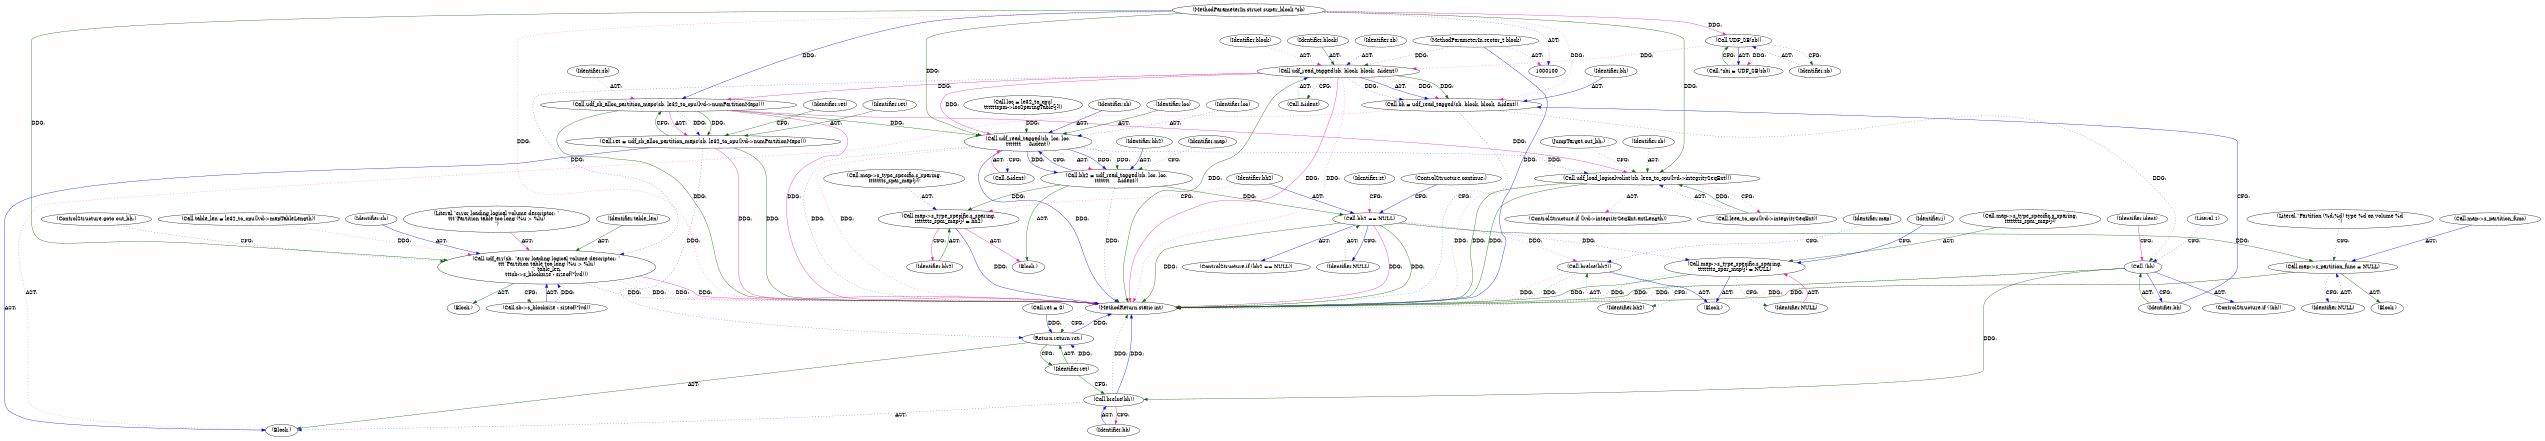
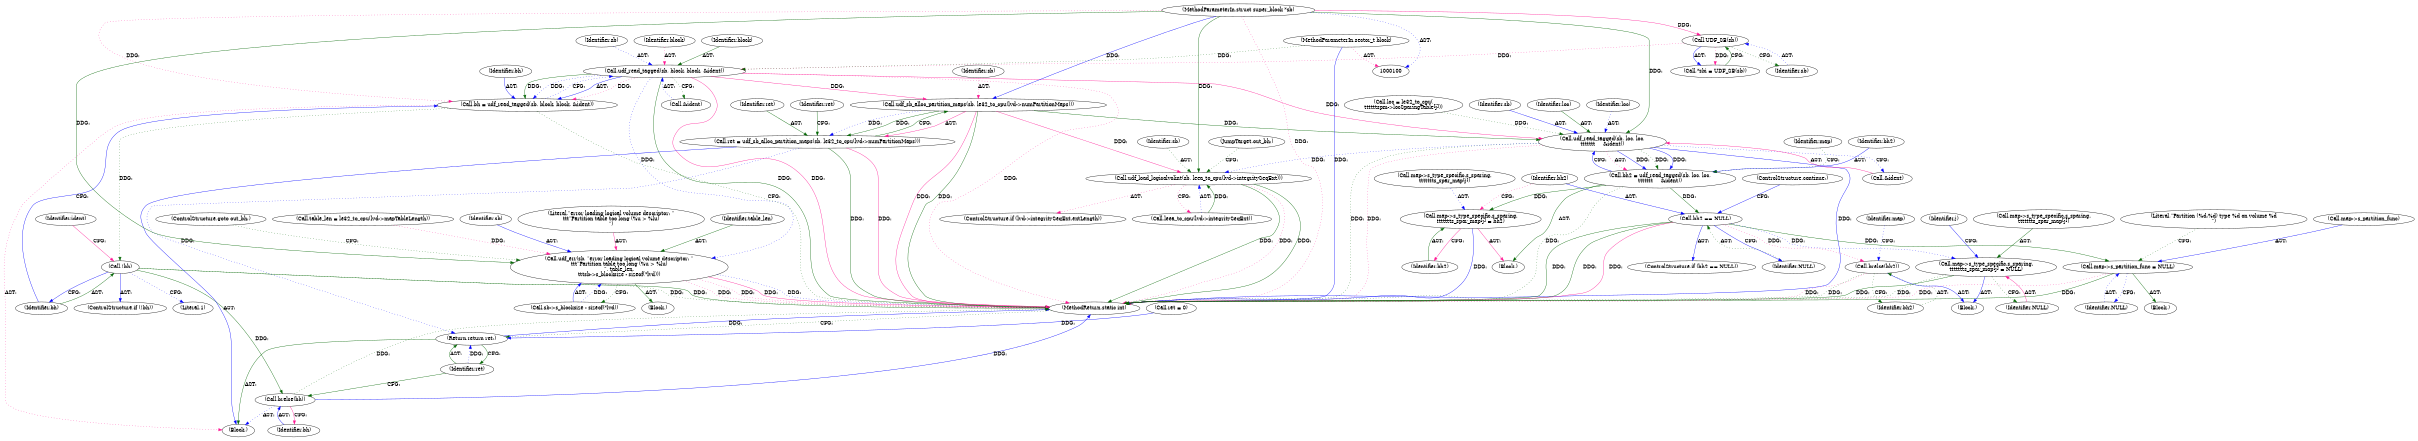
edge "(Call,bh = udf_read_tagged(sb, block, block, &ident))" -> "(Call,udf_read_tagged(sb, block, block, &ident))": added, label "CFG:"
node "(Identifier,st)": removed
edge "(Literal,1)" -> "(Call,!bh)": reversed
